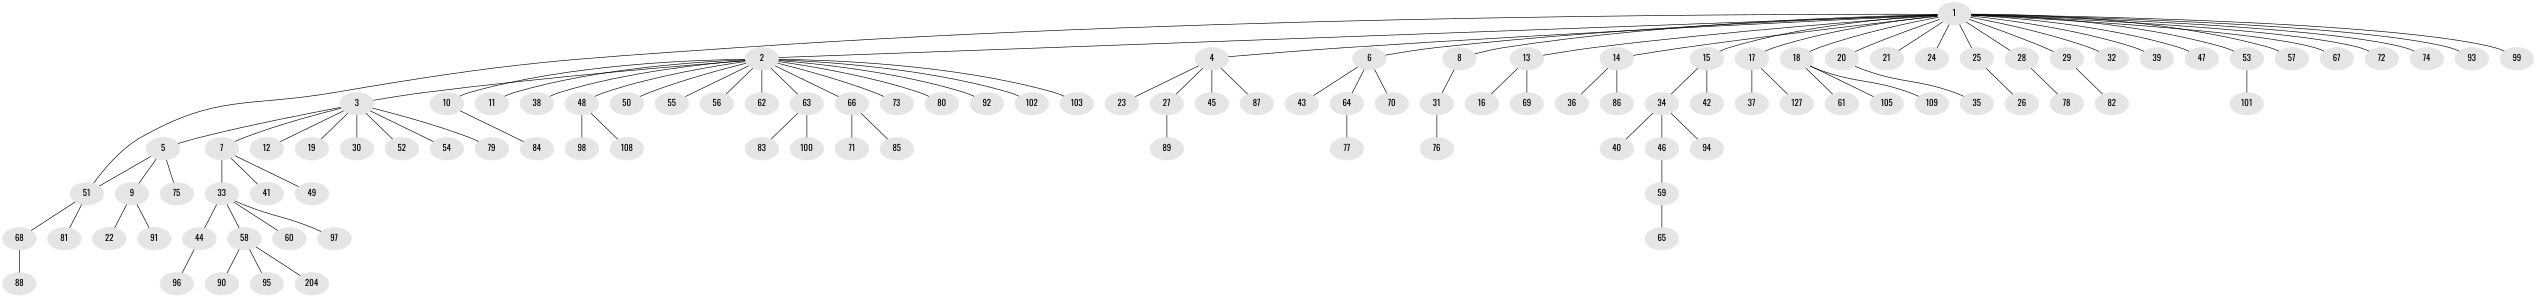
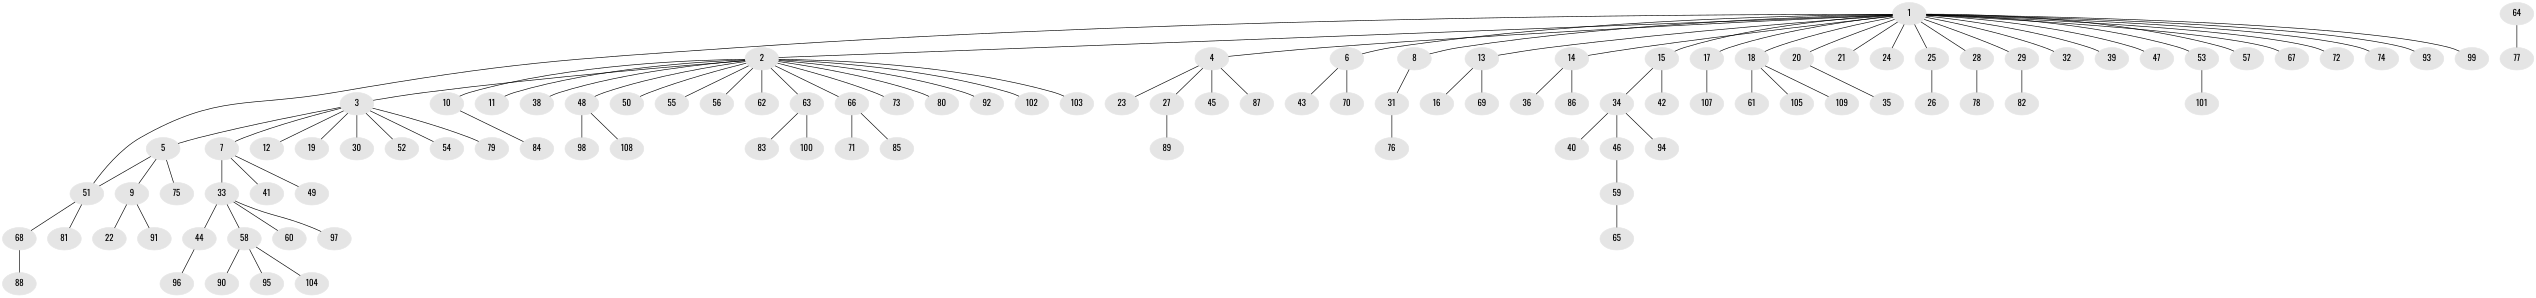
edge "6" -- "64": removed
node "37": removed
node "127": label "127" -> "107"
node "204": label "204" -> "104"
